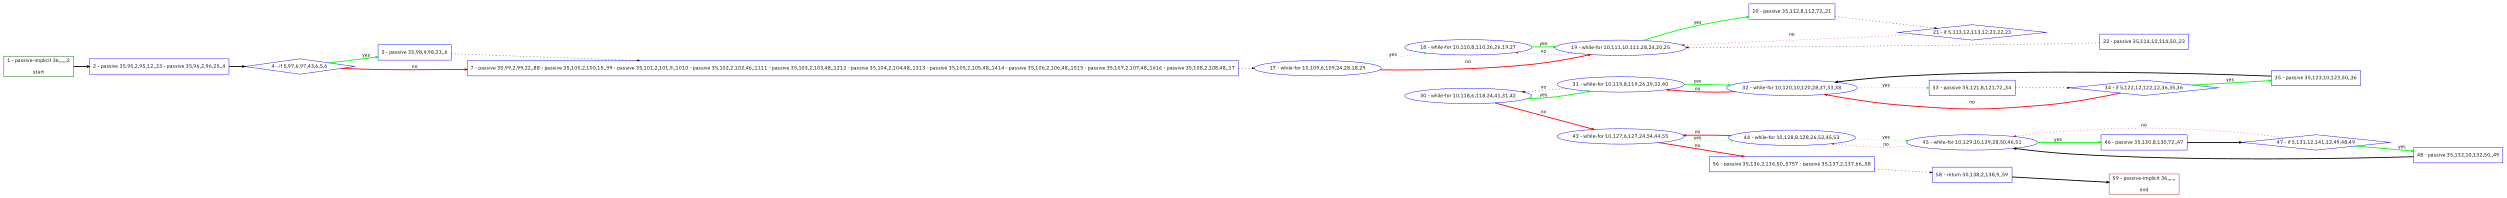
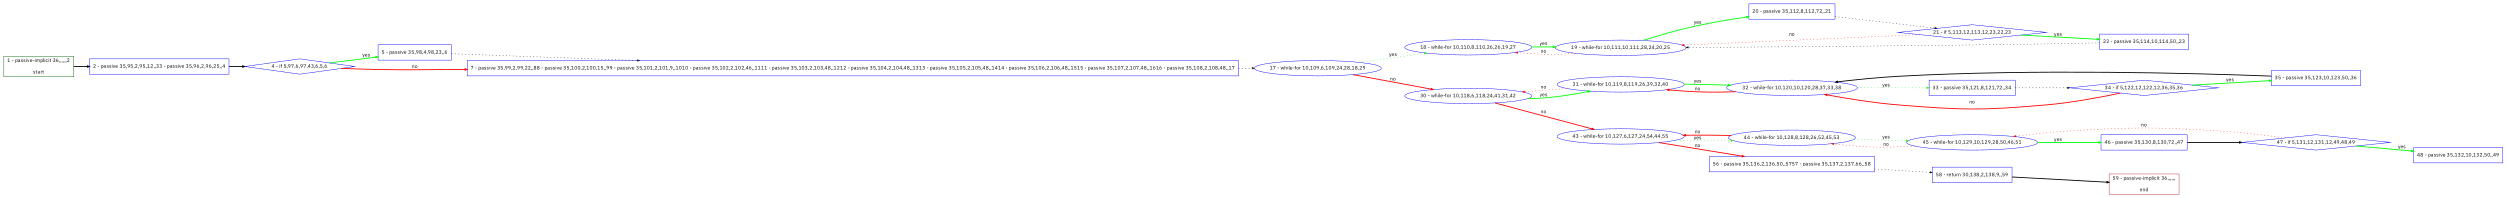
edge "21 - if 5,113,12,113,12,23,22,23" -> "22 - passive 35,114,10,114,50,,23": added, label "yes"
edge "17 - while-for 10,109,6,109,24,28,18,29" -> "19 - while-for 10,111,10,111,28,24,20,25": now "17 - while-for 10,109,6,109,24,28,18,29" -> "30 - while-for 10,118,6,118,24,41,31,42"
edge "31 - while-for 10,119,8,119,26,39,32,40" -> "30 - while-for 10,118,6,118,24,41,31,42": color #000000 -> #ff0000
node "47 - if 5,131,12,141,12,49,48,49": label "47 - if 5,131,12,141,12,49,48,49" -> "47 - if 5,131,12,131,12,49,48,49"
edge "48 - passive 35,132,10,132,50,,49" -> "45 - while-for 10,129,10,129,28,50,46,51": removed
